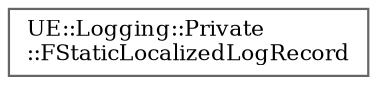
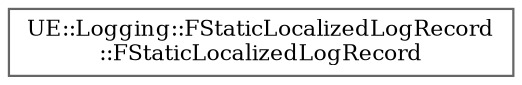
node "UE::Logging::Private ::FStaticLocalizedLogRecord": label "UE::Logging::Private ::FStaticLocalizedLogRecord" -> "UE::Logging::FStaticLocalizedLogRecord ::FStaticLocalizedLogRecord"
